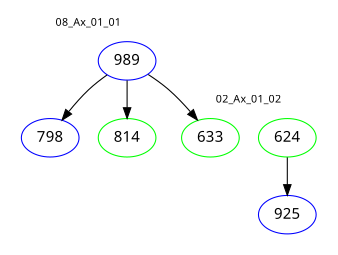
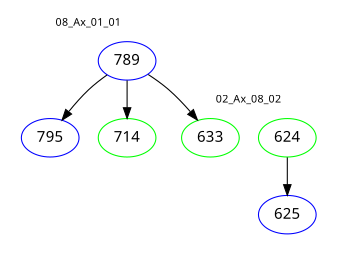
node "989": label "989" -> "789"
cluster "02_Ax_01_02": label "02_Ax_01_02" -> "02_Ax_08_02"
node "798": label "798" -> "795"
node "814": label "814" -> "714"
node "925": label "925" -> "625"
